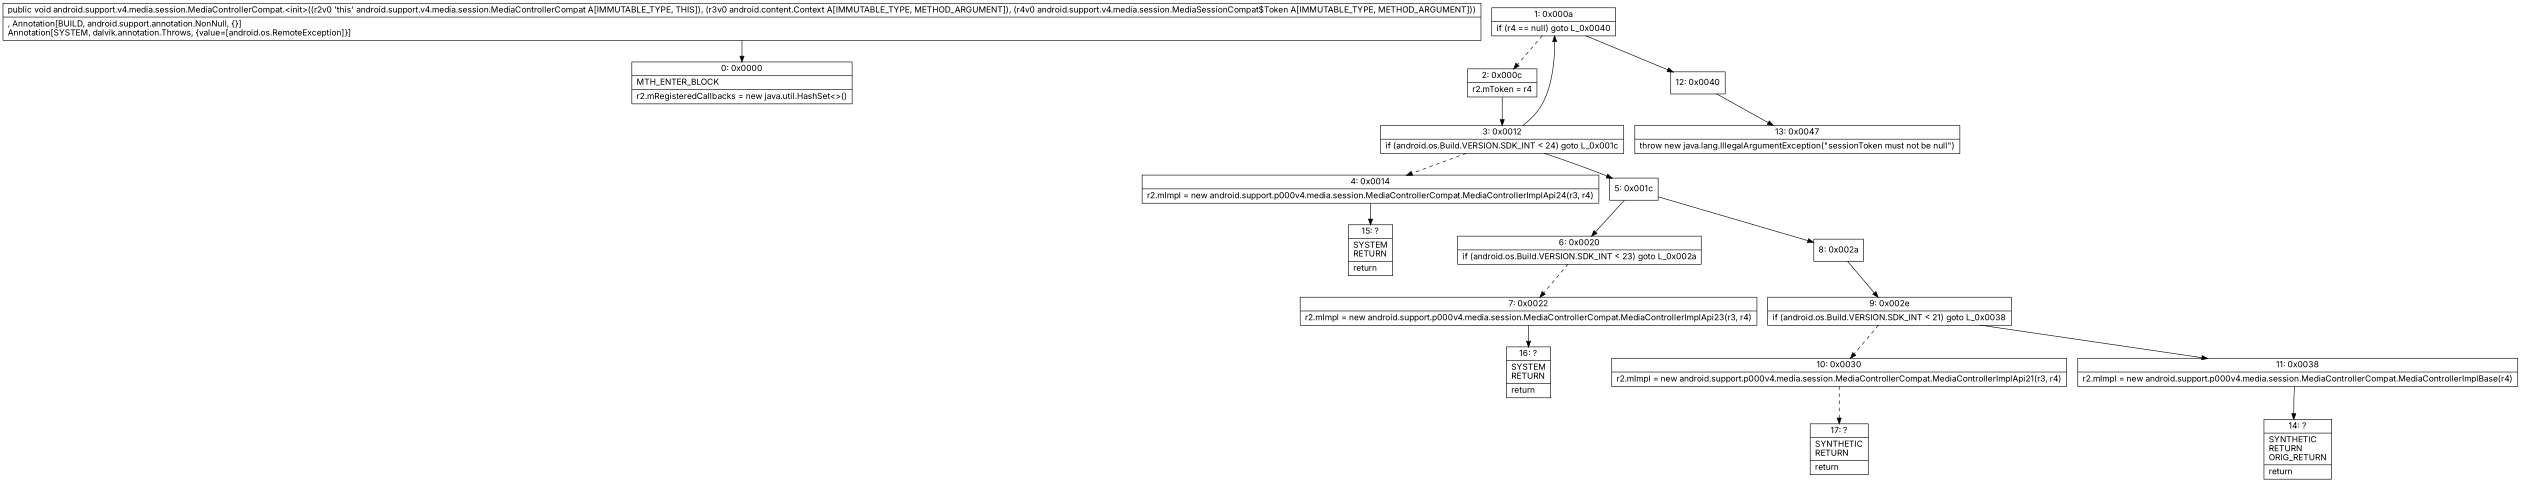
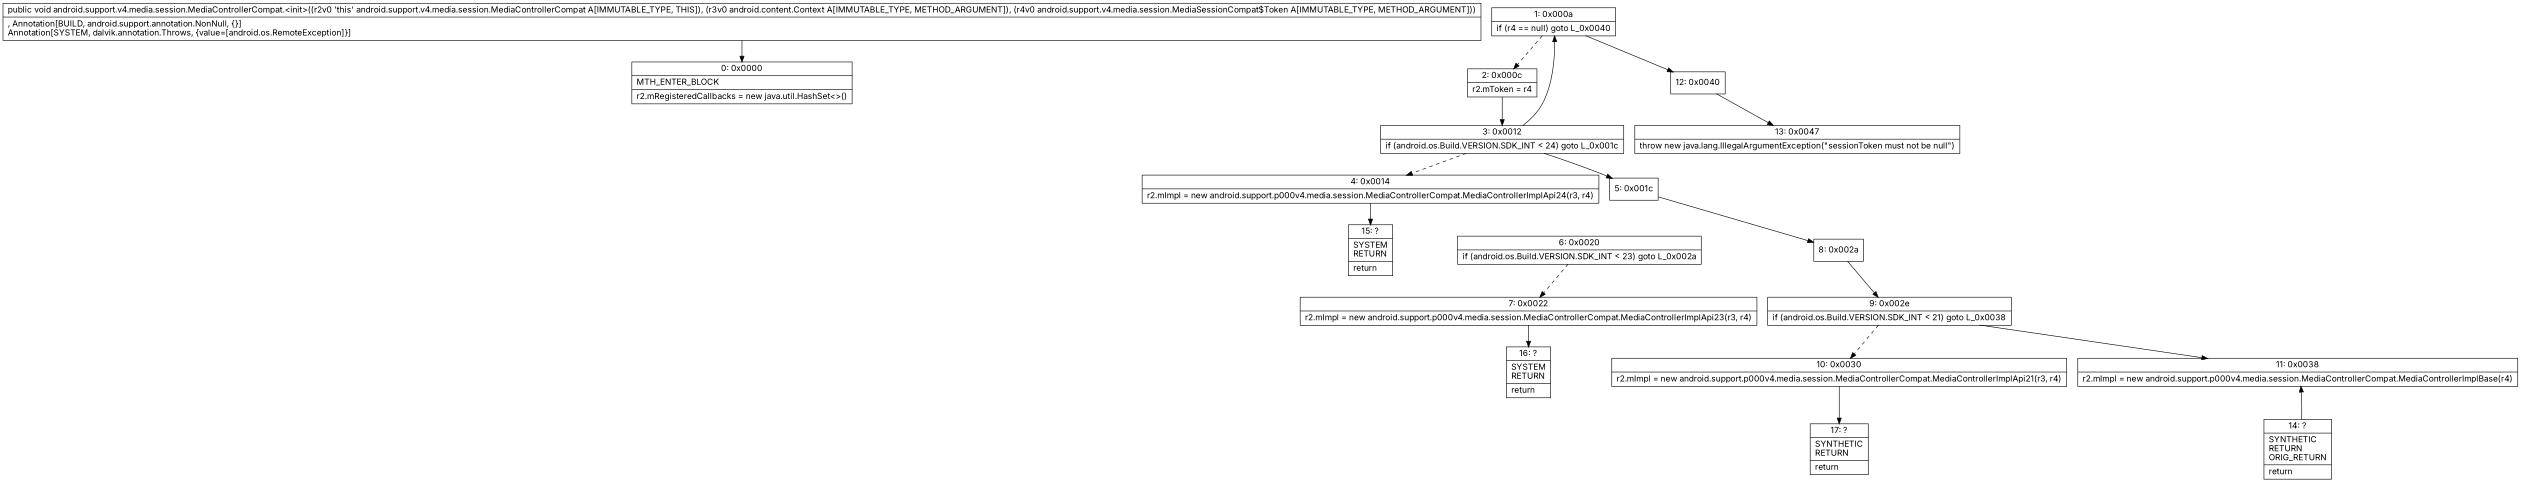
edge "5: 0x001c" -> "6: 0x0020": removed
edge "11: 0x0038" -> "14: ?": reversed
edge "10: 0x0030" -> "17: ?": style dashed -> solid
